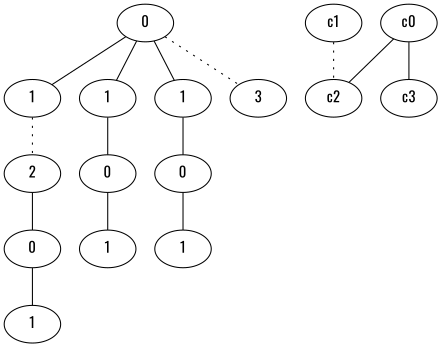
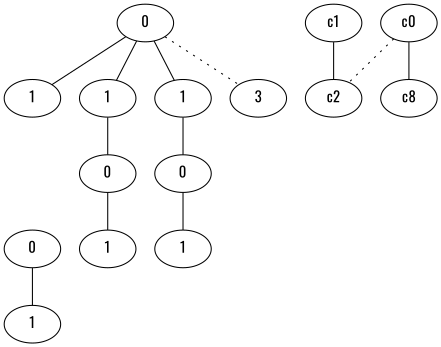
edge "c1" -- "c2": style dotted -> solid
edge "c0" -- "c2": style solid -> dotted
node "c3": label "c3" -> "c8"
node "2": removed
